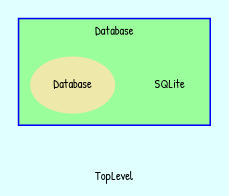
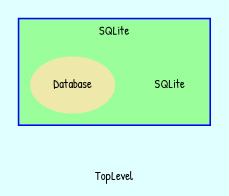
cluster "Database": label "Database" -> "SQLite"
